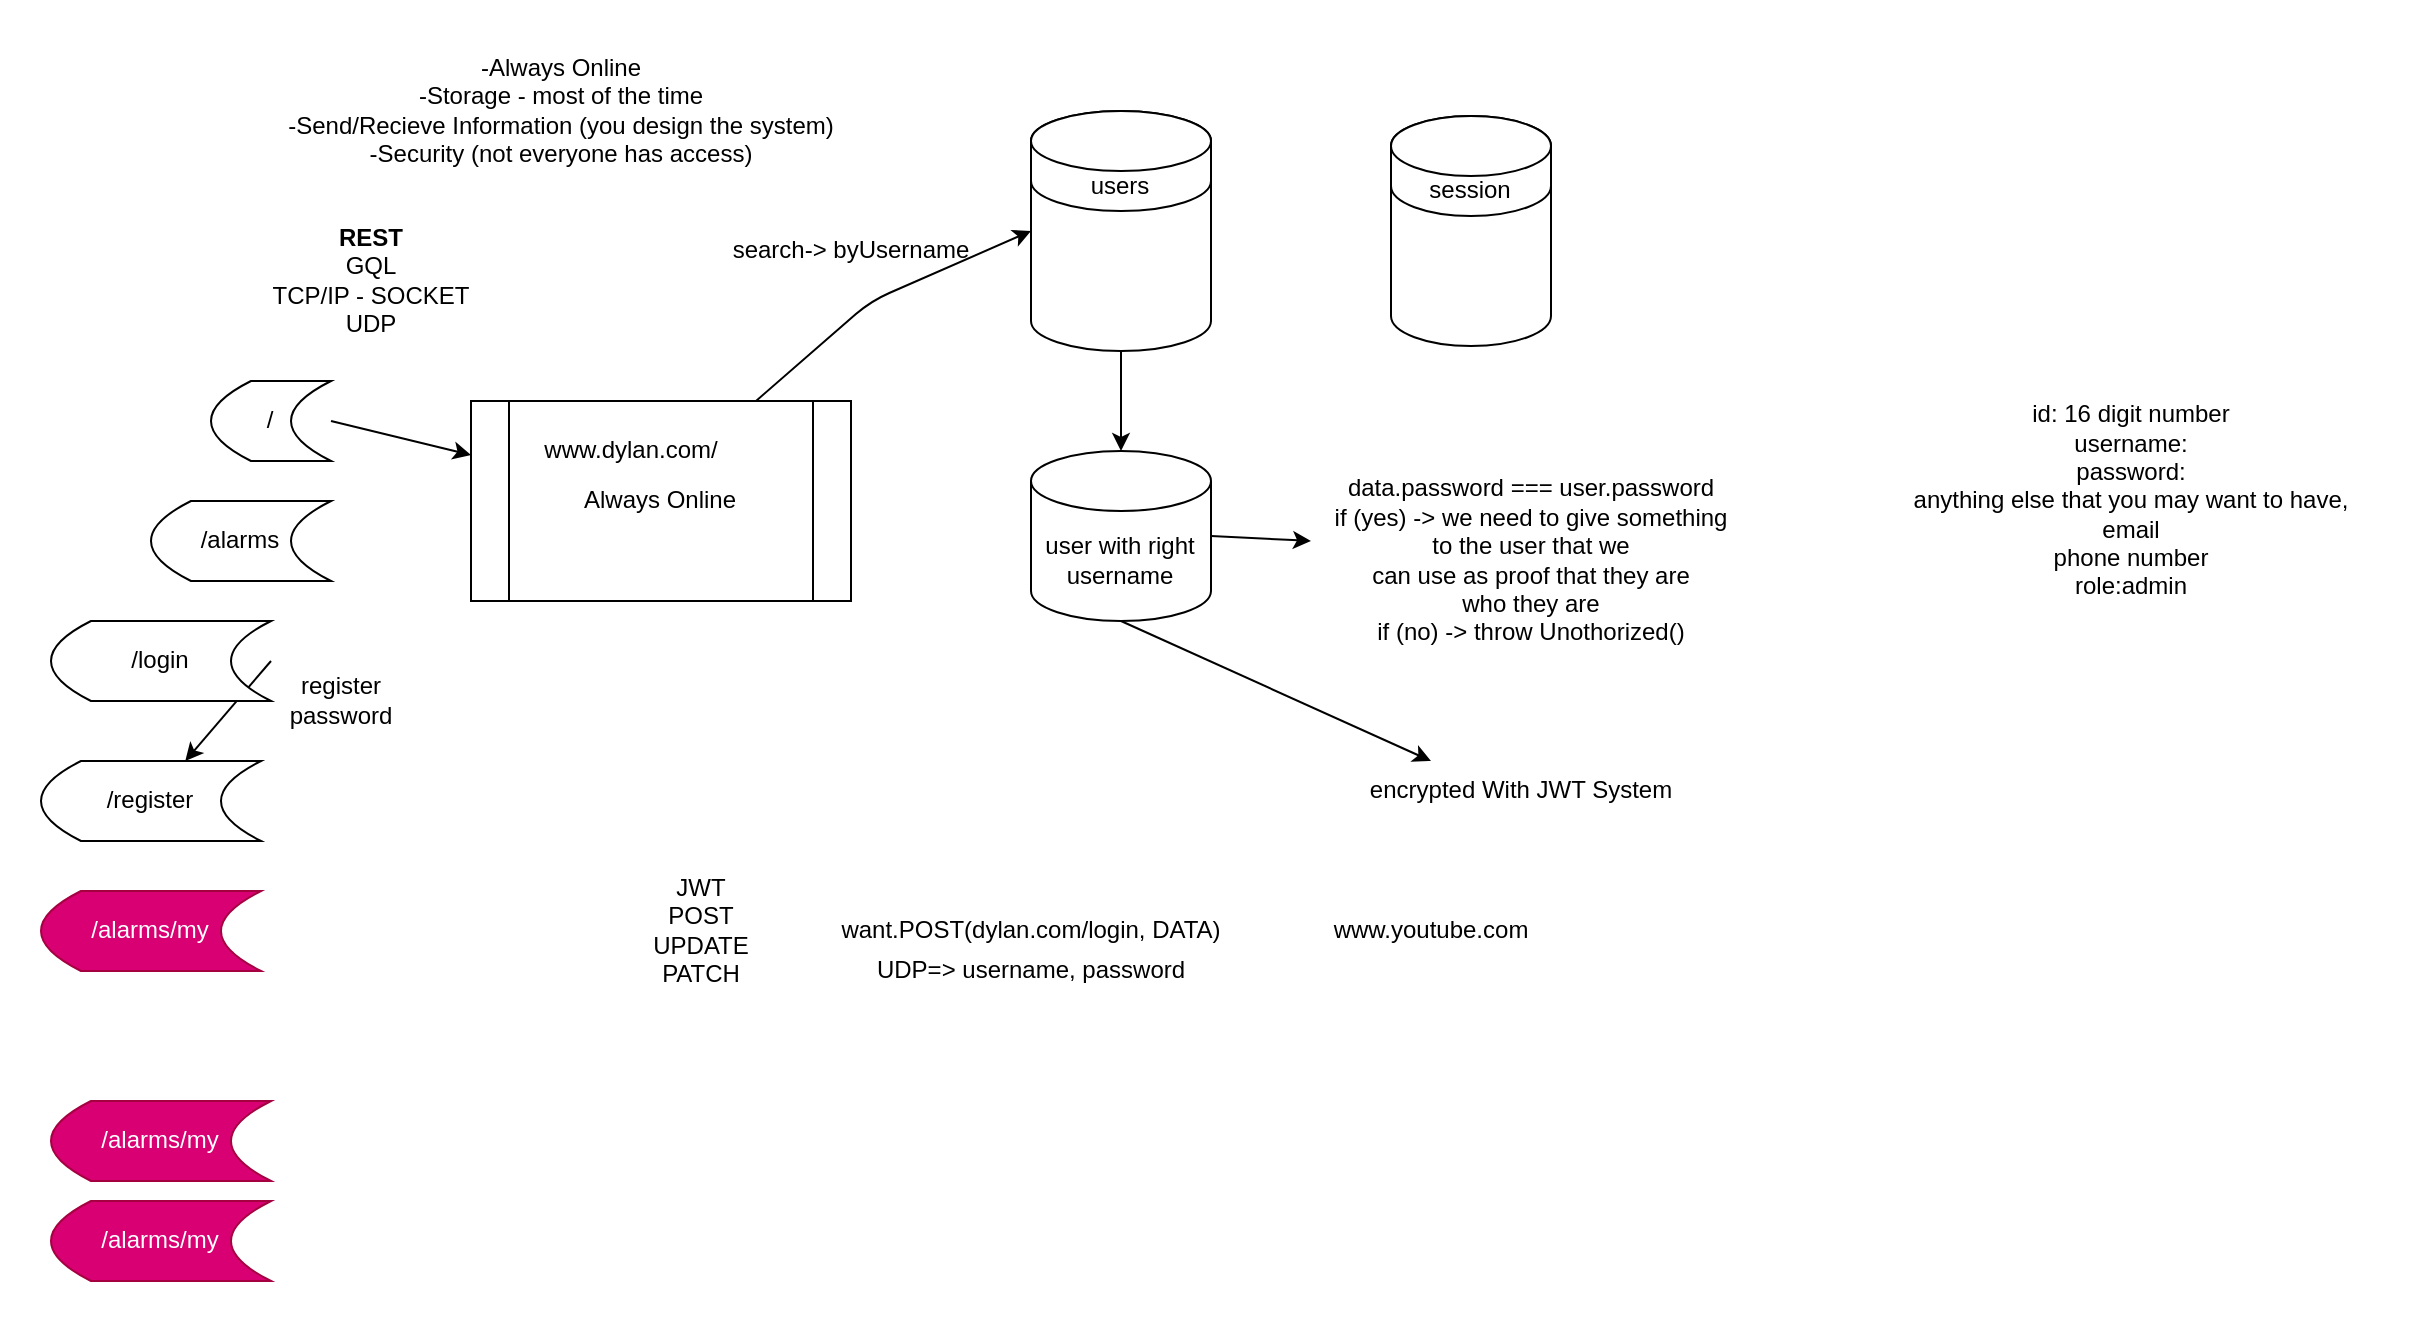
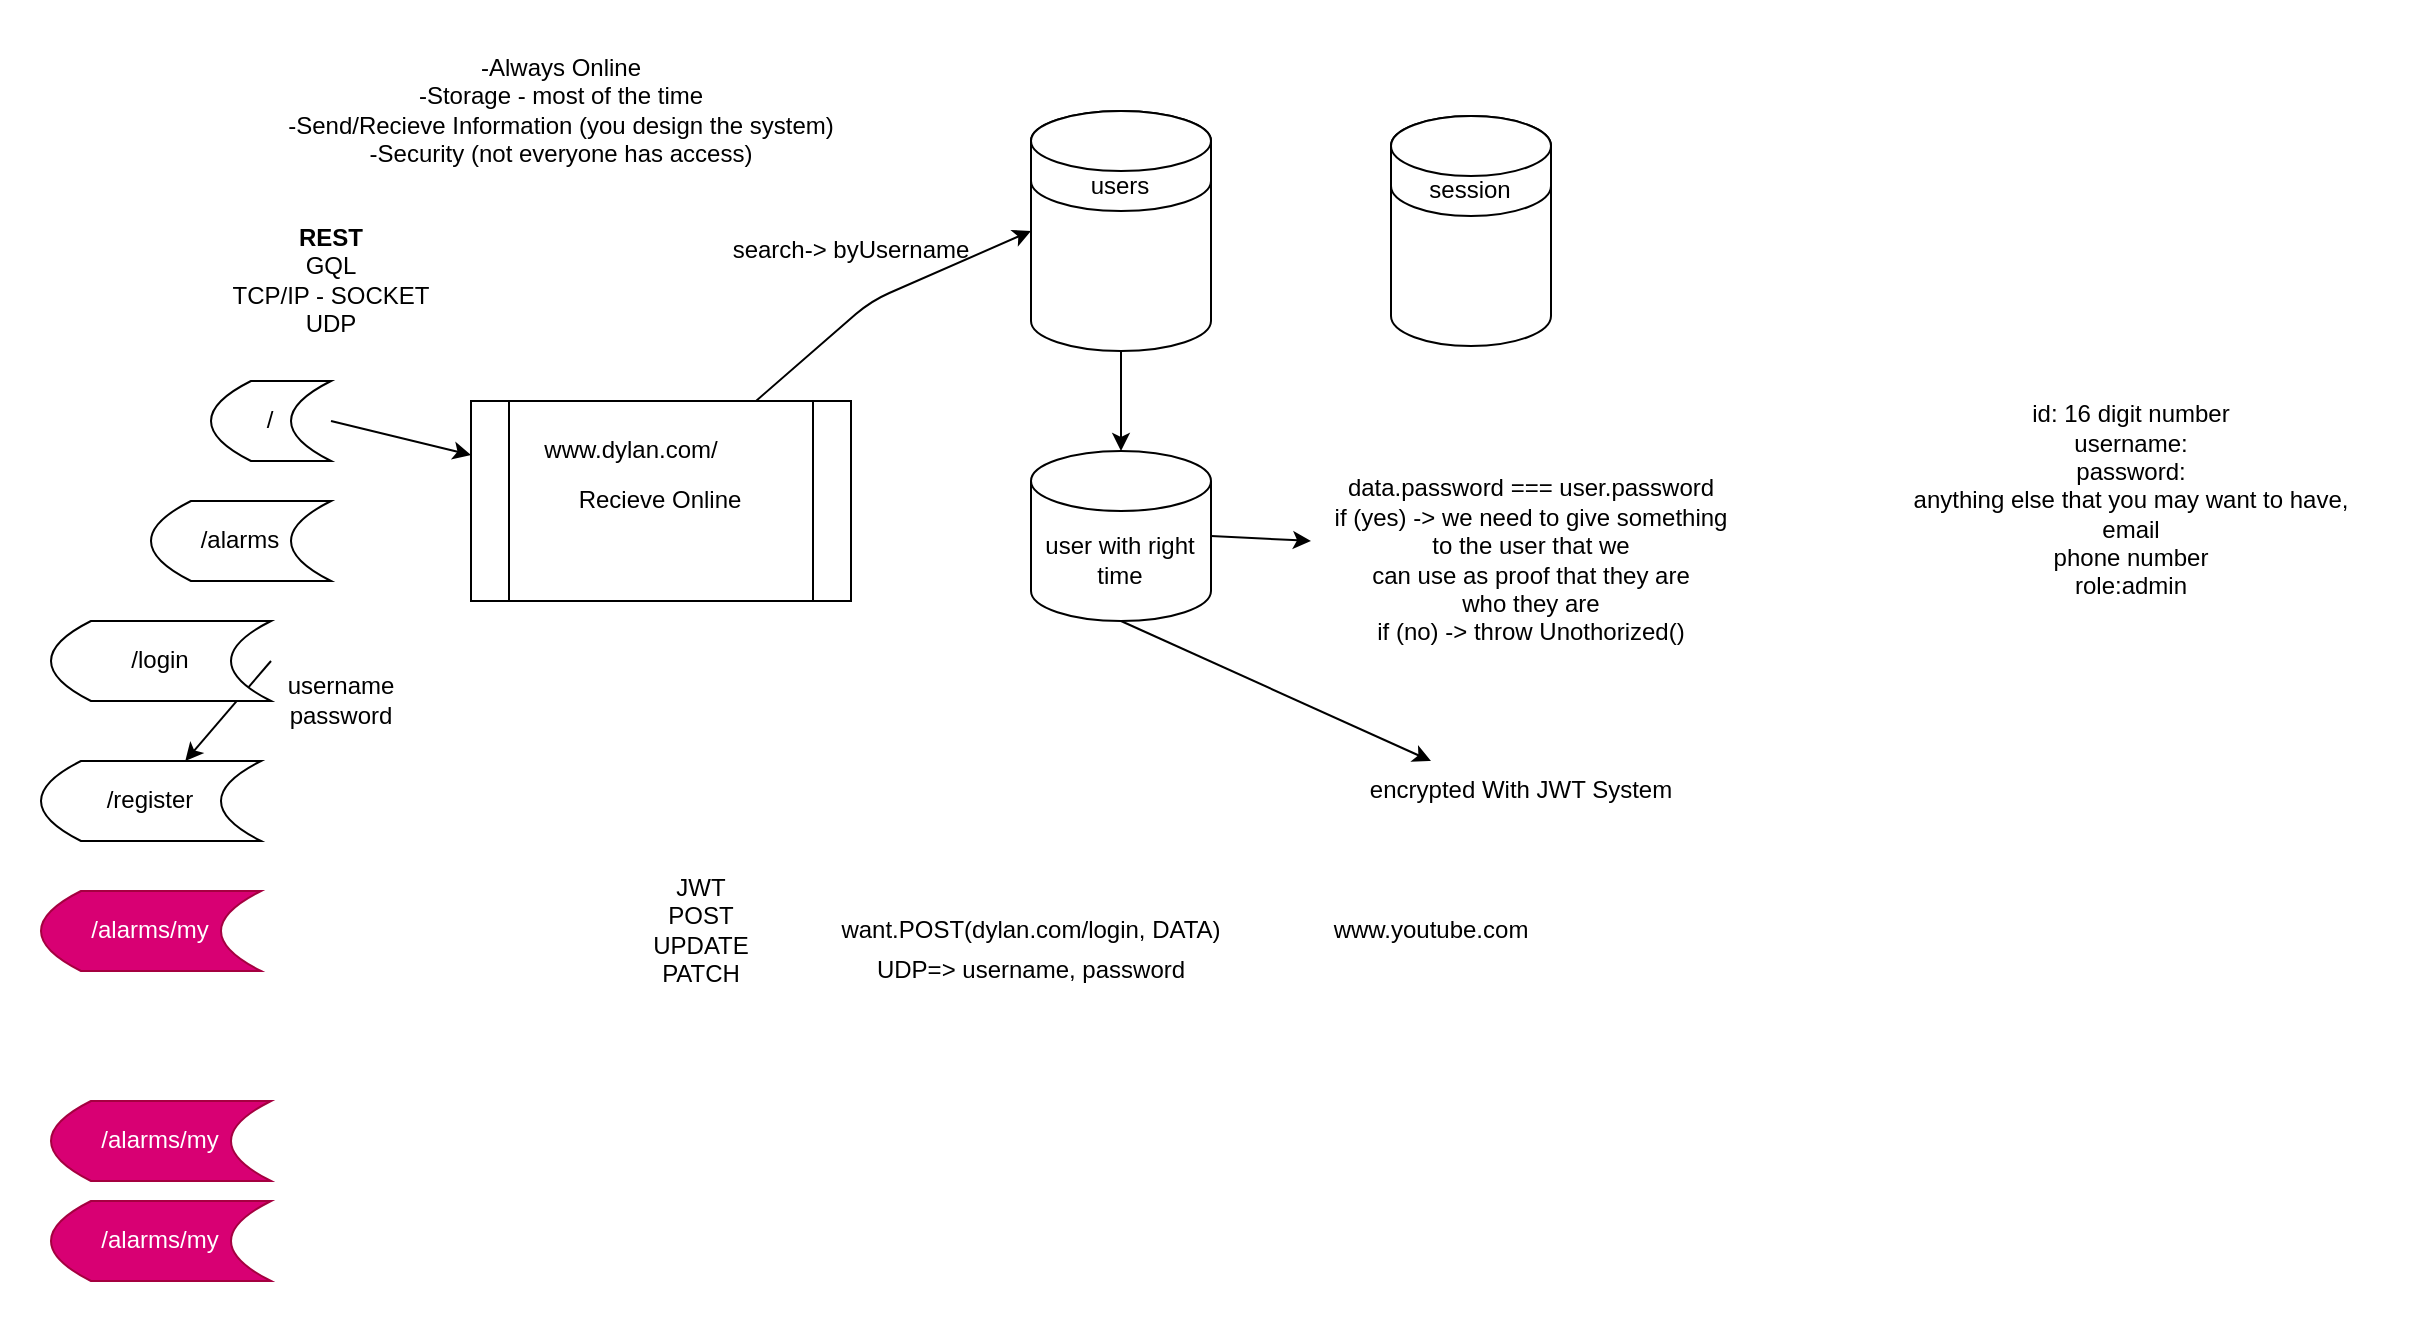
node "REST GQL TCP/IP - SOCKET UDP": moved (371, 281) -> (331, 281)
node "Always Online": label "Always Online" -> "Recieve Online"
node "user with right username": label "user with right username" -> "user with right time"
node "register password": label "register password" -> "username password"
